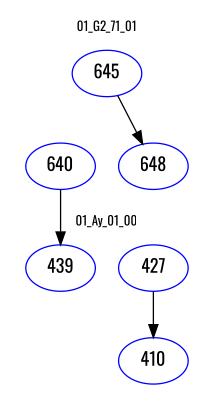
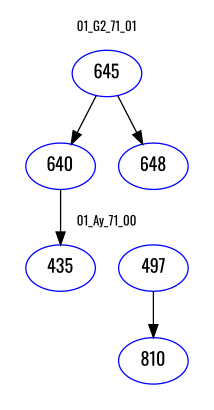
edge "645" -> "640": added
cluster "01_Ay_01_00": label "01_Ay_01_00" -> "01_Ay_71_00"
node "439": label "439" -> "435"
node "427": label "427" -> "497"
node "410": label "410" -> "810"
